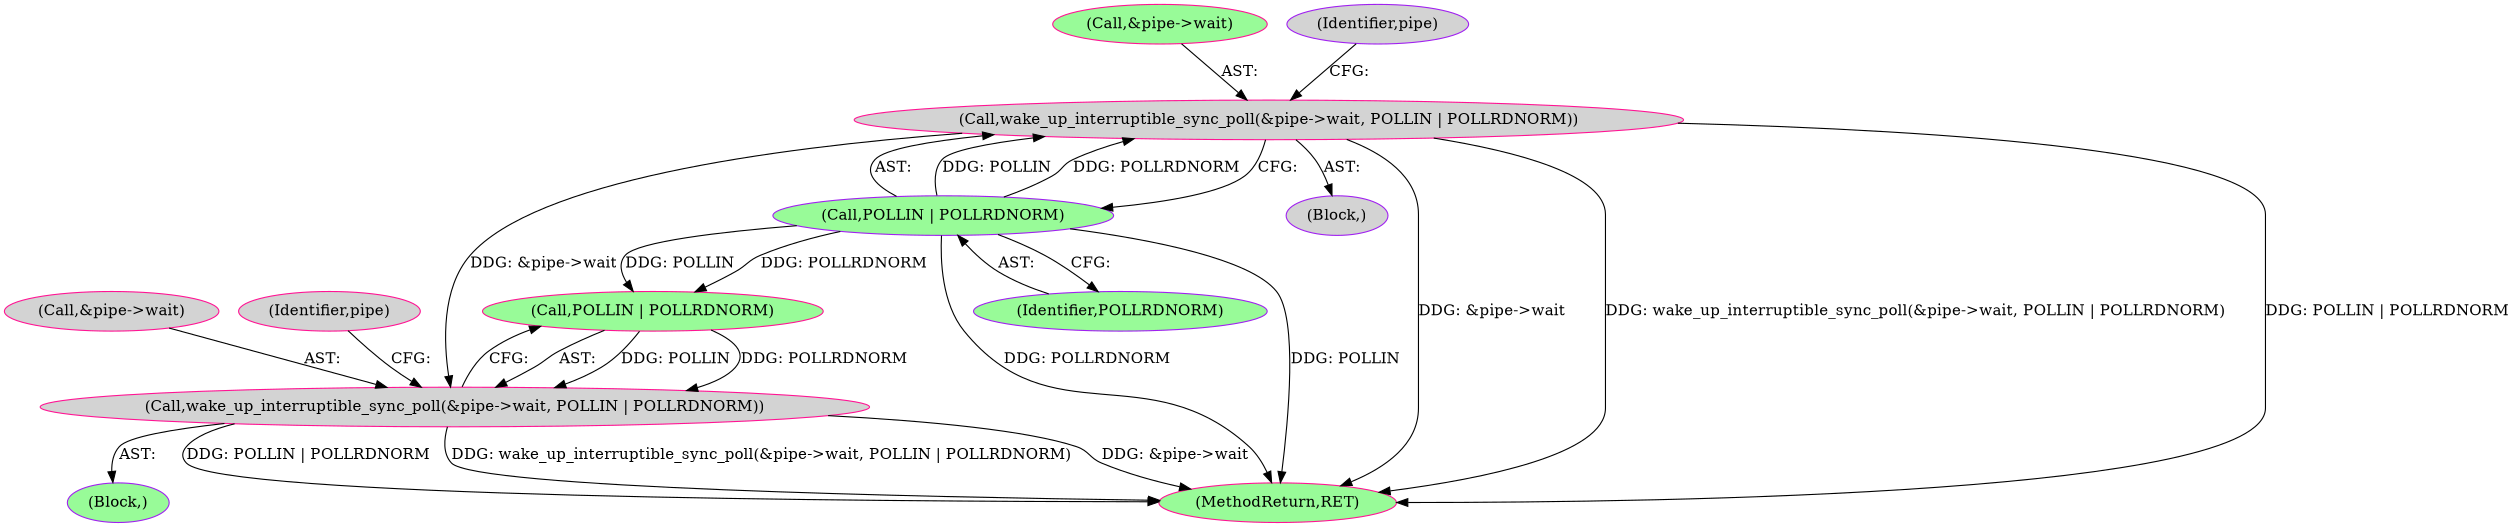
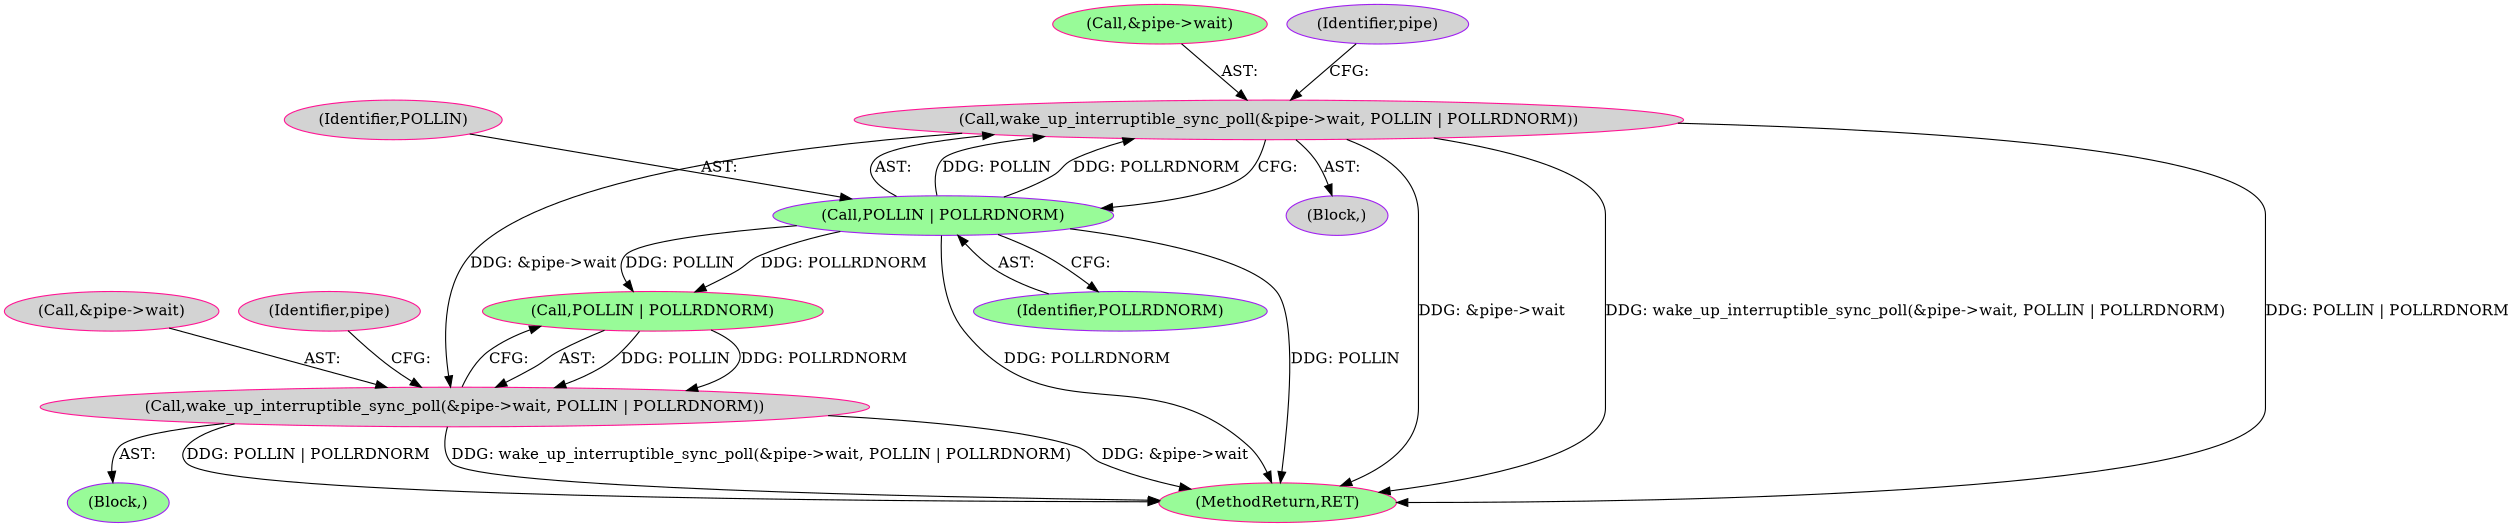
node "(Identifier,POLLIN)": added
